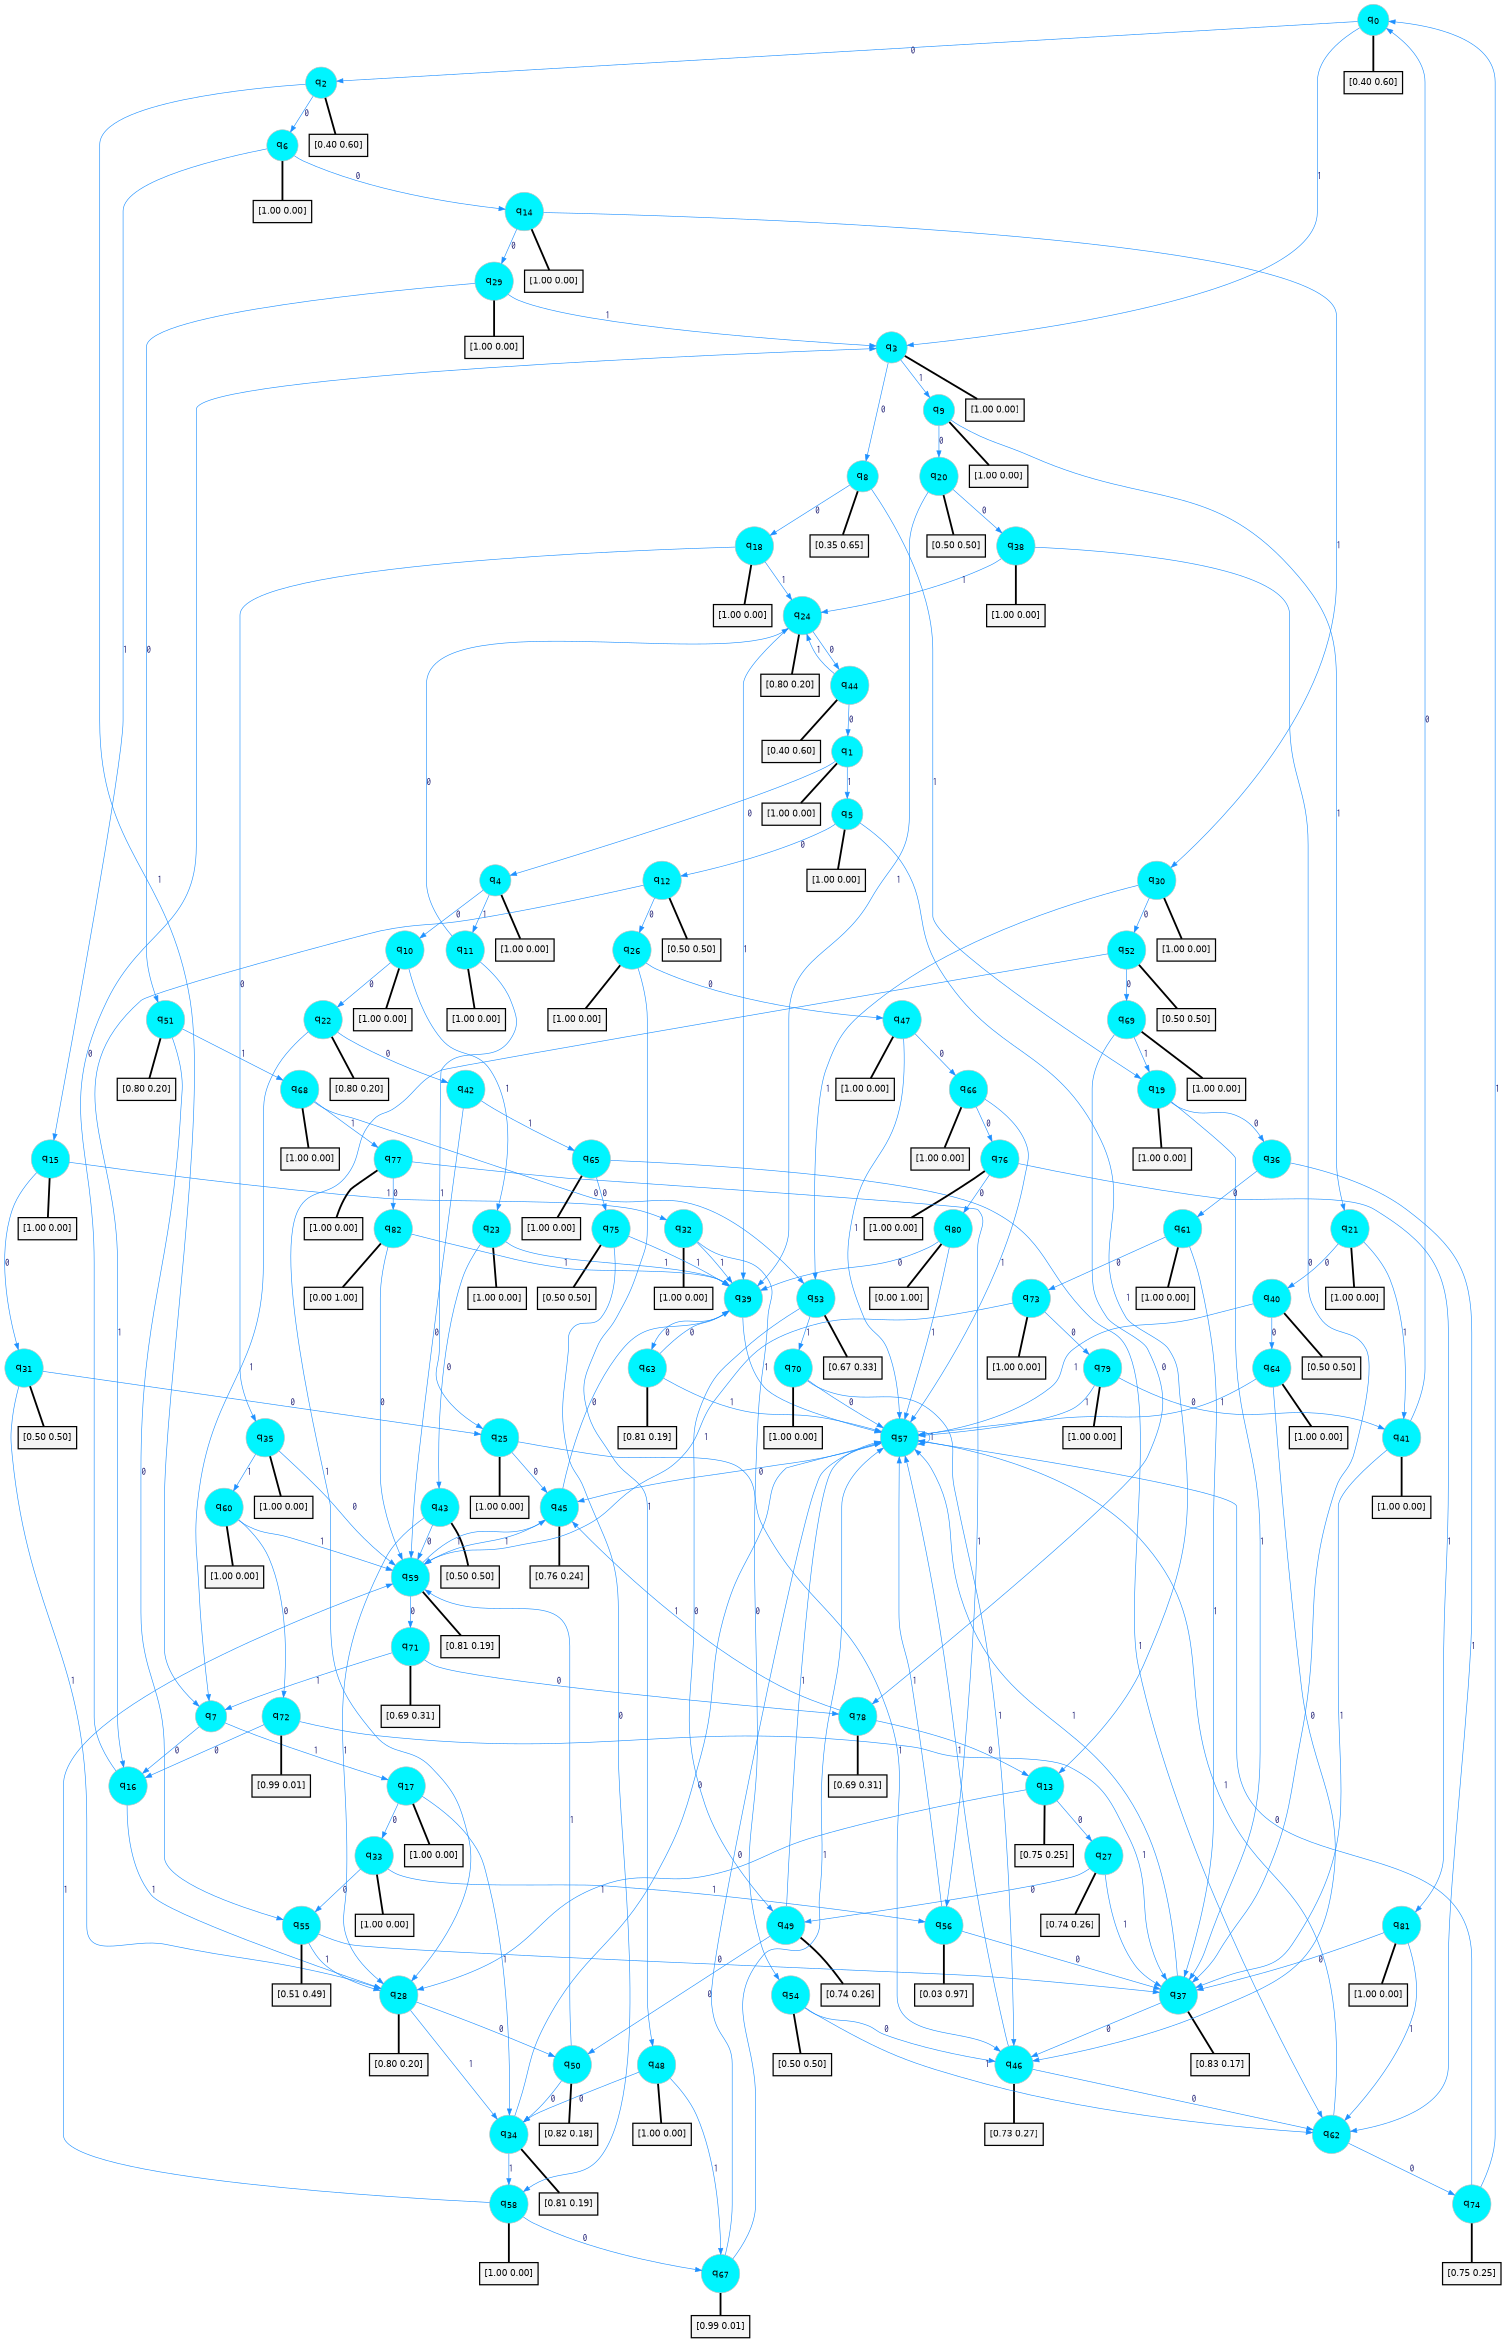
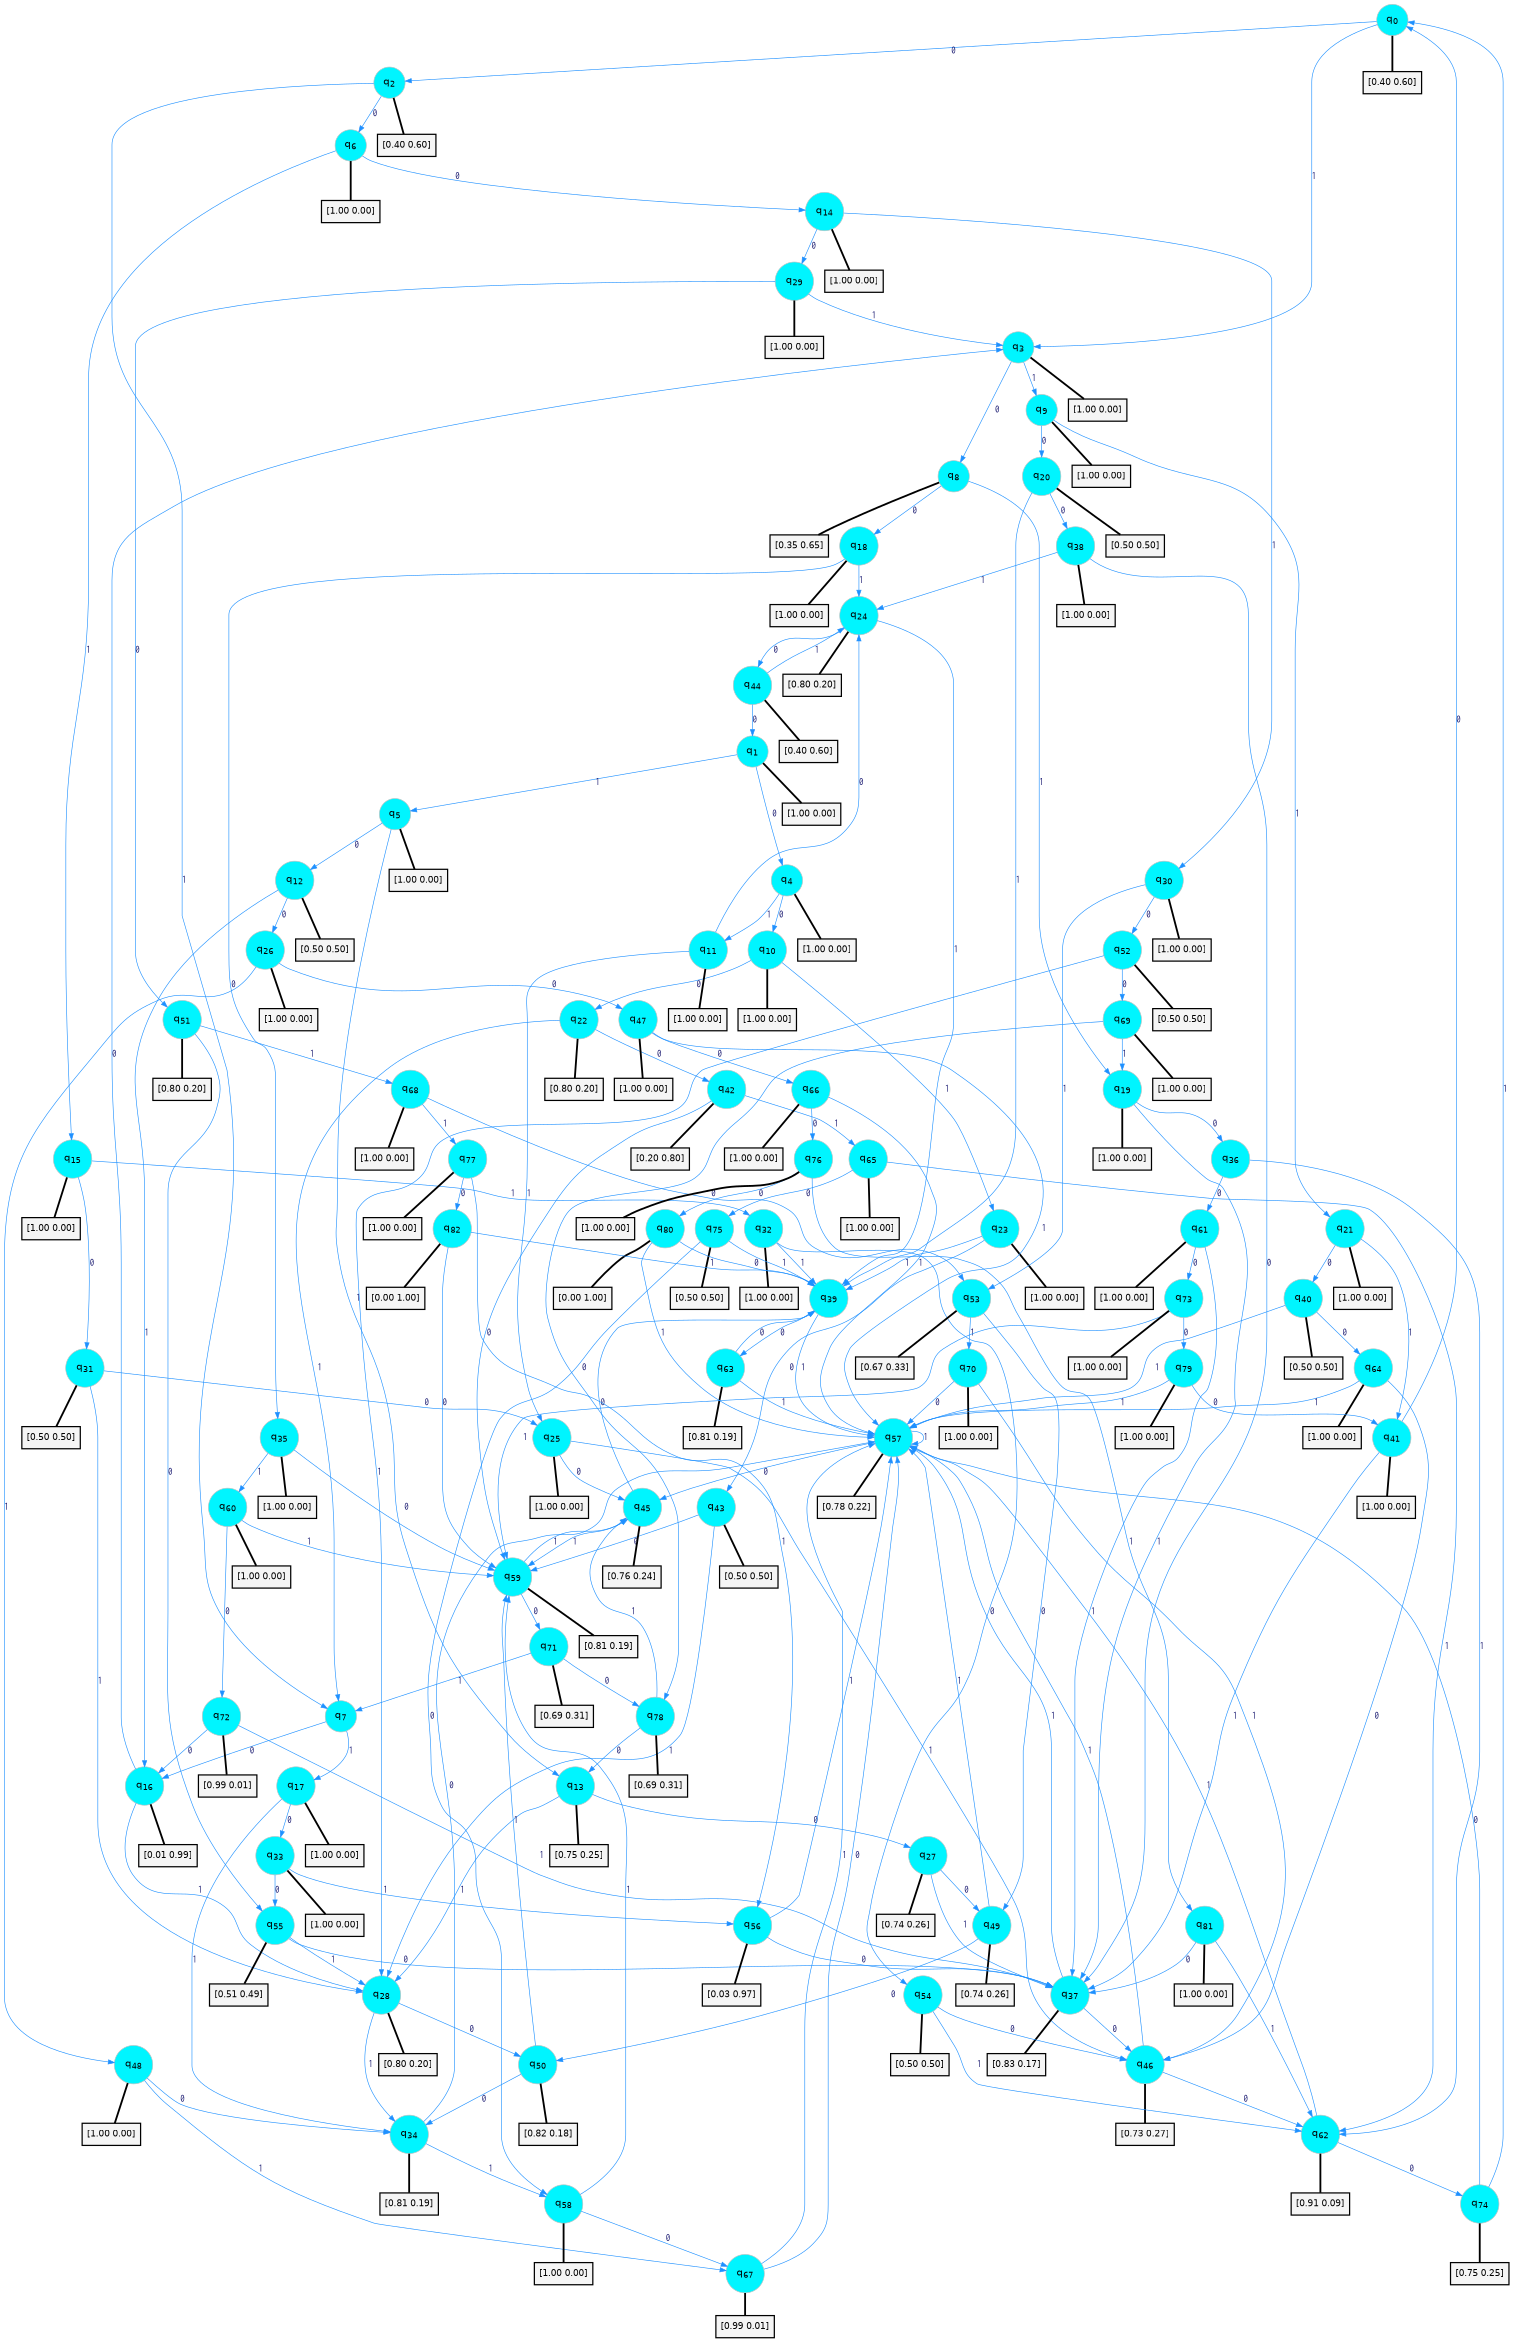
node "[0.20 0.80]": added
node "[0.78 0.22]": added
node "[0.01 0.99]": added
node "[0.91 0.09]": added
